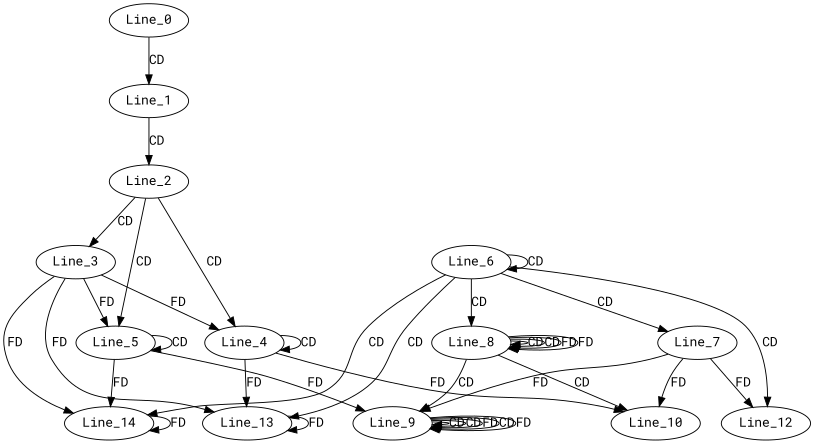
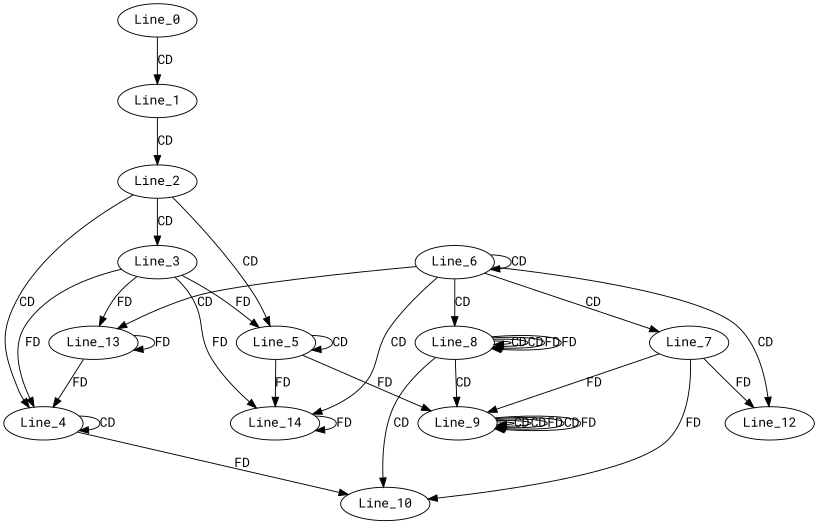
edge "Line_4" -> "Line_13": reversed
